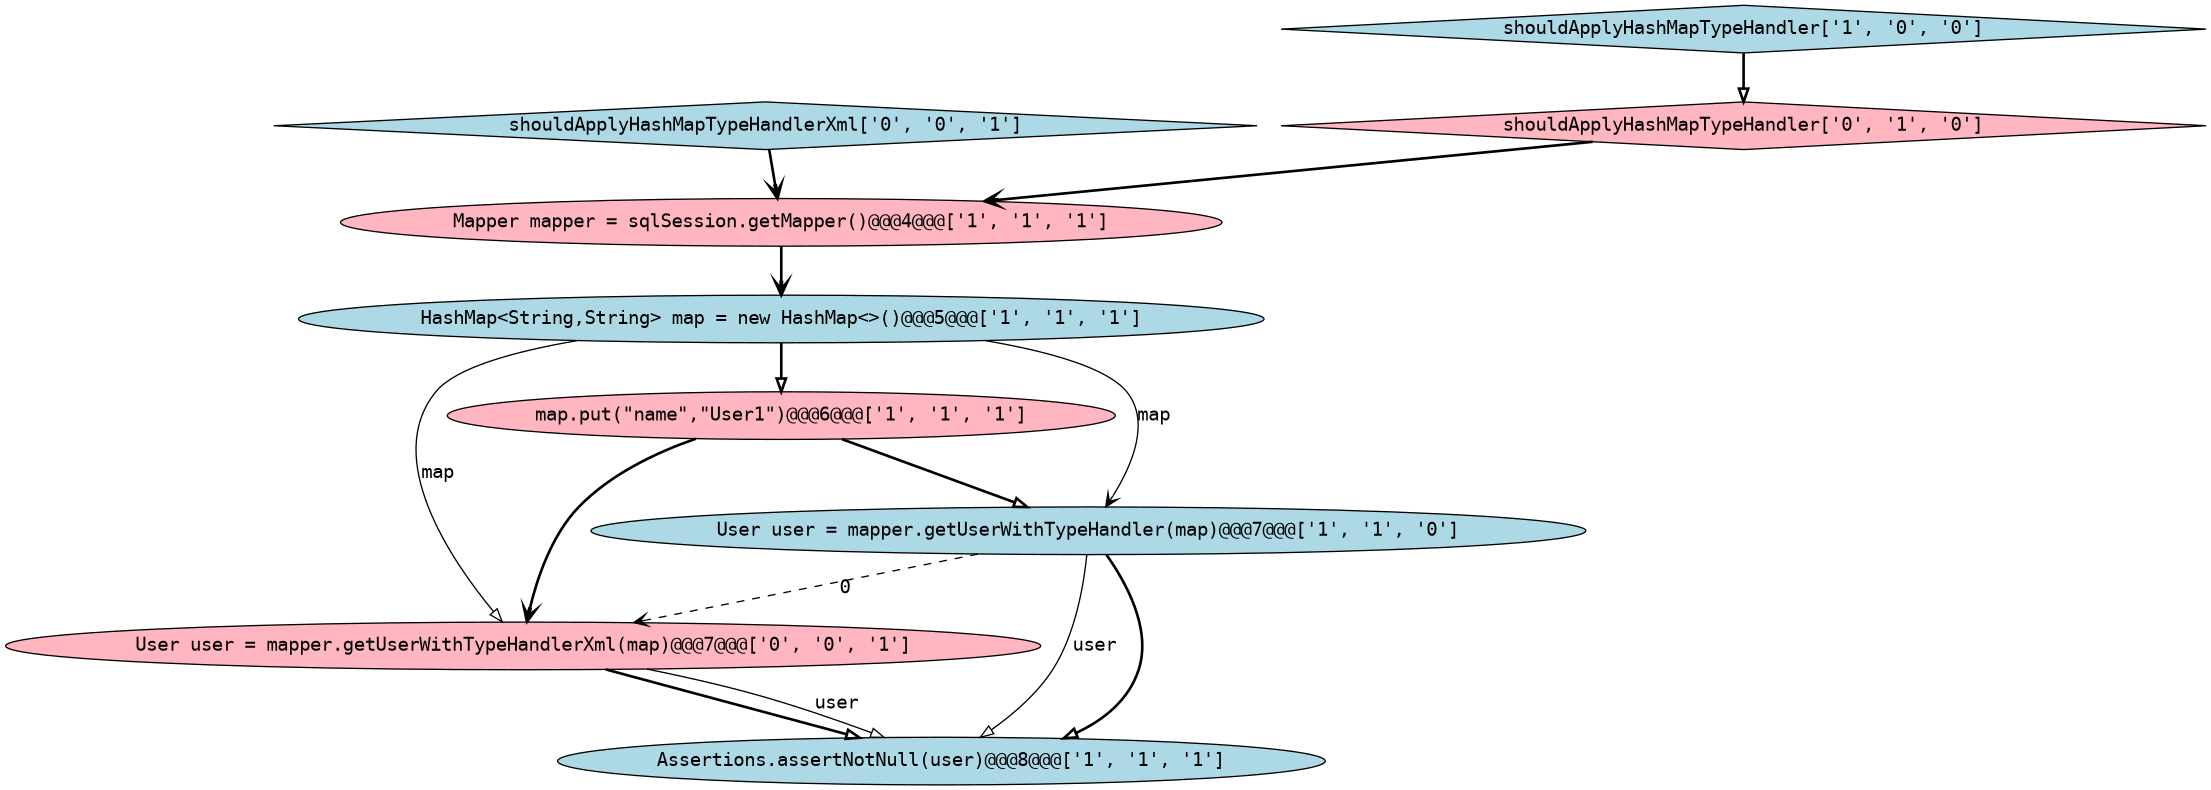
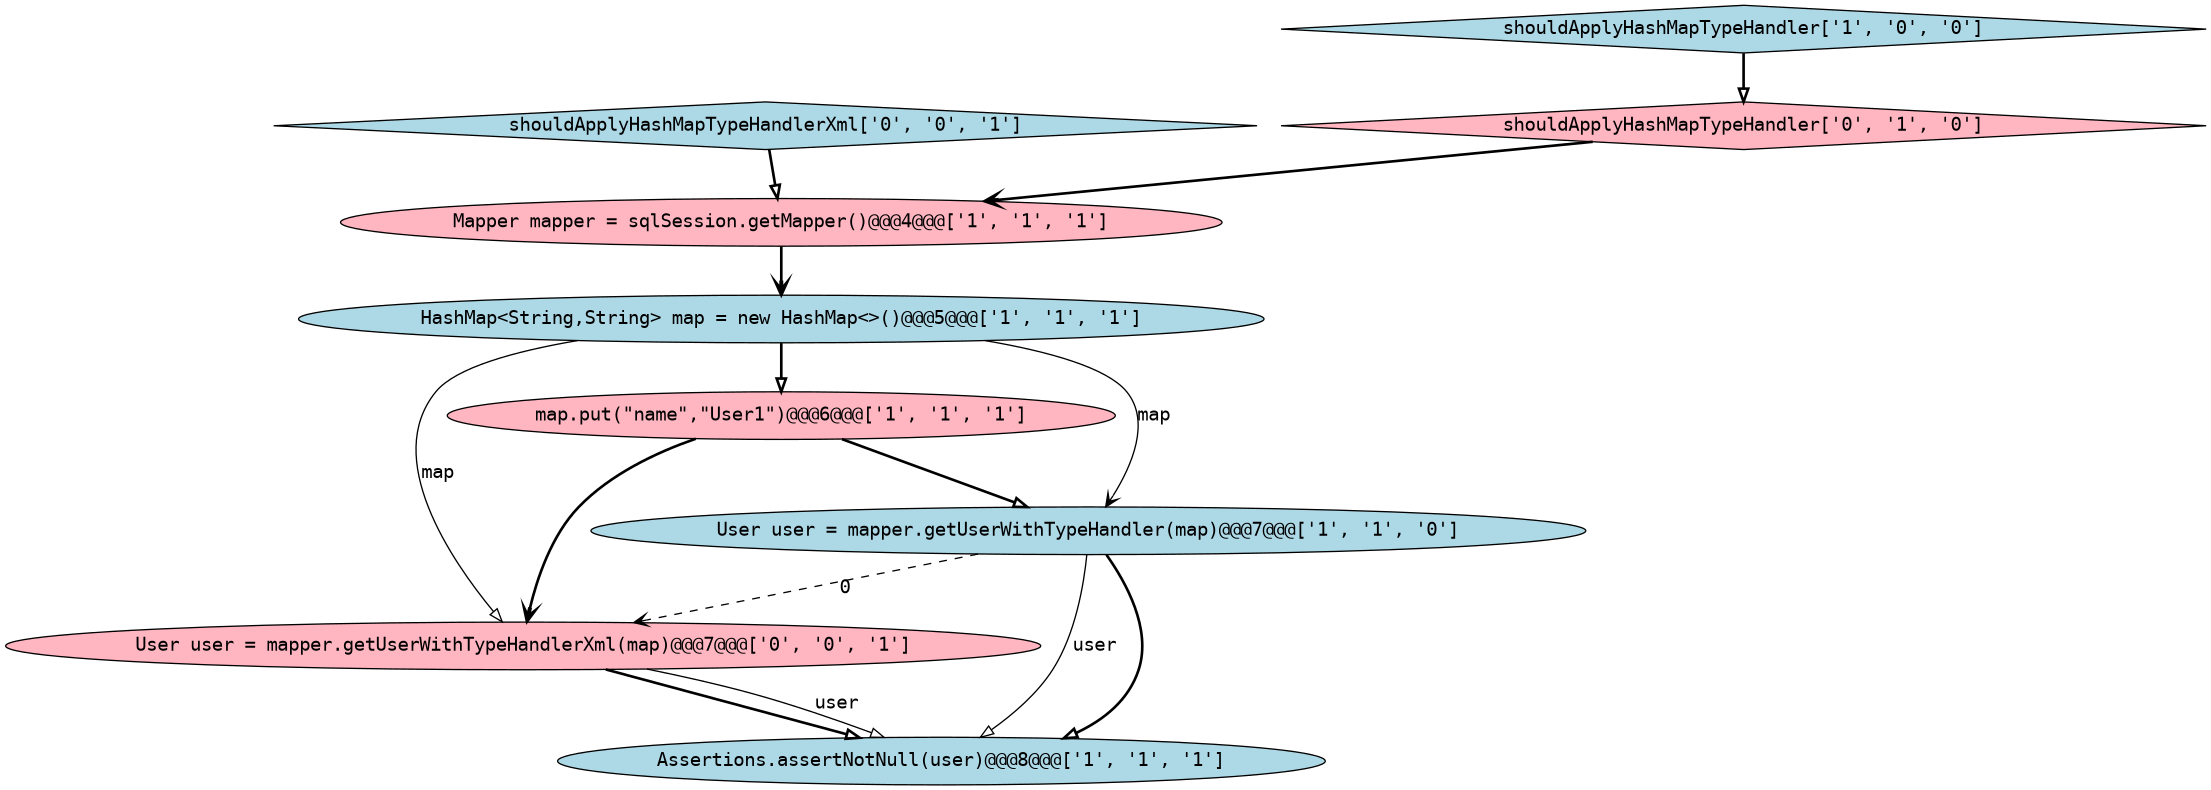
edge "shouldApplyHashMapTypeHandlerXml['0', '0', '1']" -> "Mapper mapper = sqlSession.getMapper()@@@4@@@['1', '1', '1']": arrowhead vee -> onormal
